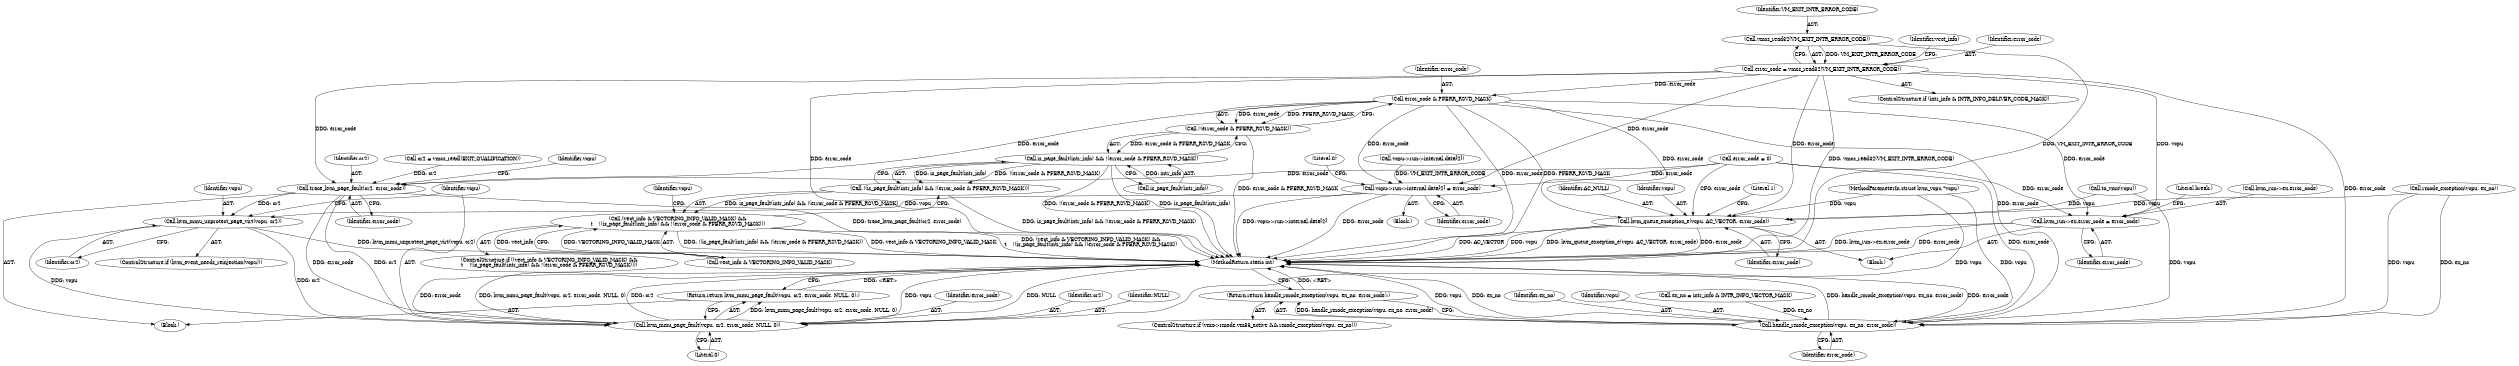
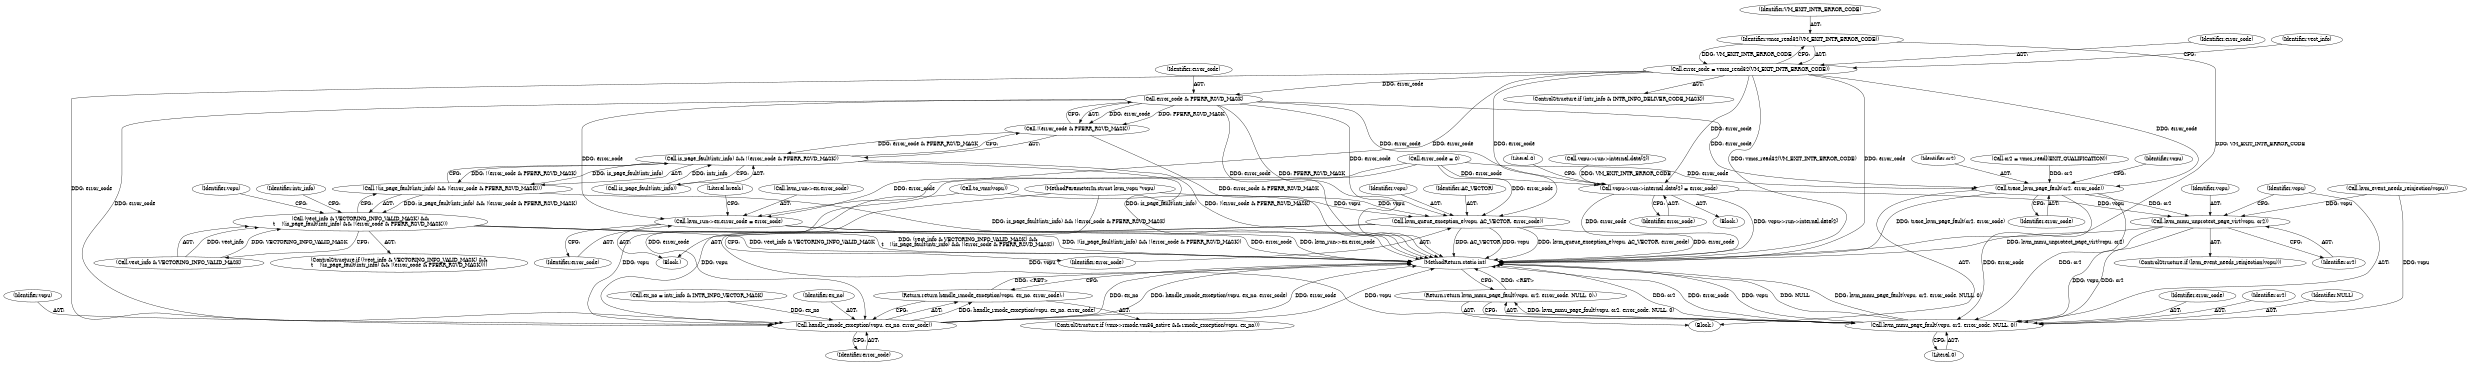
node "(Call,vmcs_read32(VM_EXIT_INTR_ERROR_CODE))": label "(Call,vmcs_read32(VM_EXIT_INTR_ERROR_CODE))" -> "(Identifier,vmcs_read32(VM_EXIT_INTR_ERROR_CODE))"
edge "(Call,error_code = vmcs_read32(VM_EXIT_INTR_ERROR_CODE))" -> "(Call,kvm_run->ex.error_code = error_code)": label "DDG: vcpu" -> "DDG: error_code"
node "(Identifier,intr_info)": added
node "(Identifier,AC_NULL)": label "(Identifier,AC_NULL)" -> "(Identifier,AC_VECTOR)"
edge "(Call,error_code = 0)" -> "(Call,kvm_queue_exception_e(vcpu, AC_VECTOR, error_code))": label "CFG: error_code" -> "DDG: error_code"
node "(Literal,1)": removed
node "(Call,kvm_event_needs_reinjection(vcpu))": added
node "(Call,rmode_exception(vcpu, ex_no))": removed
